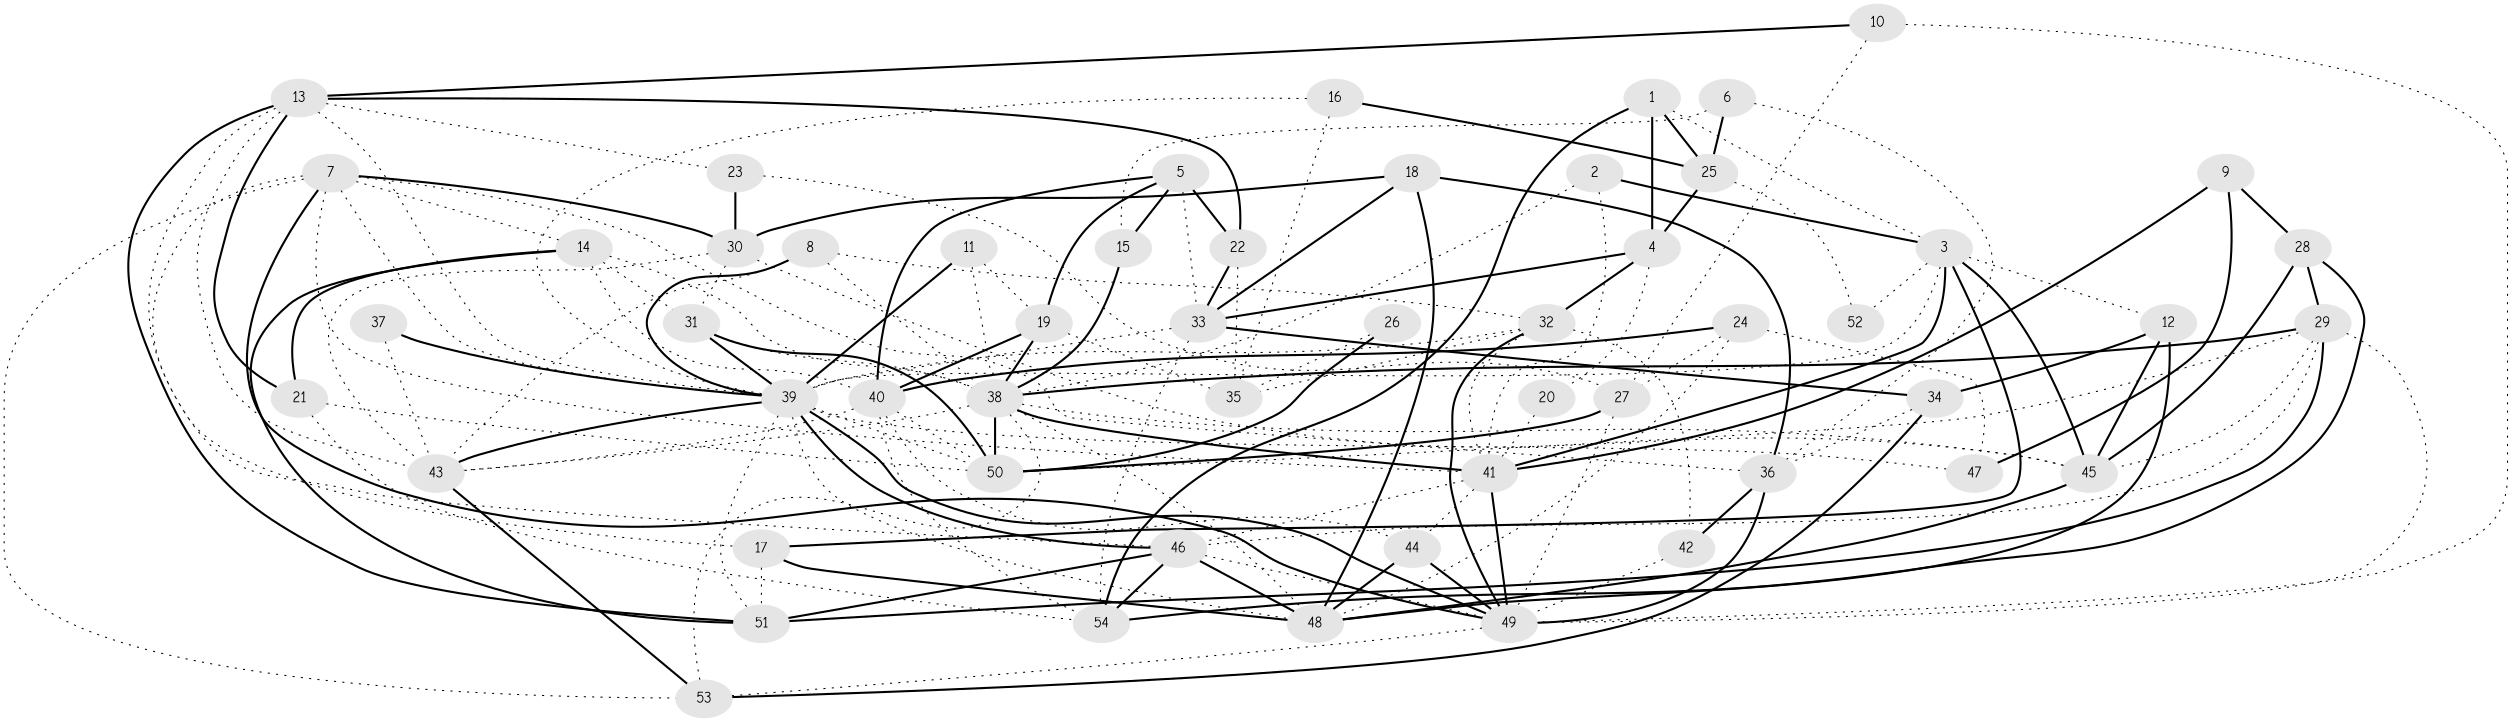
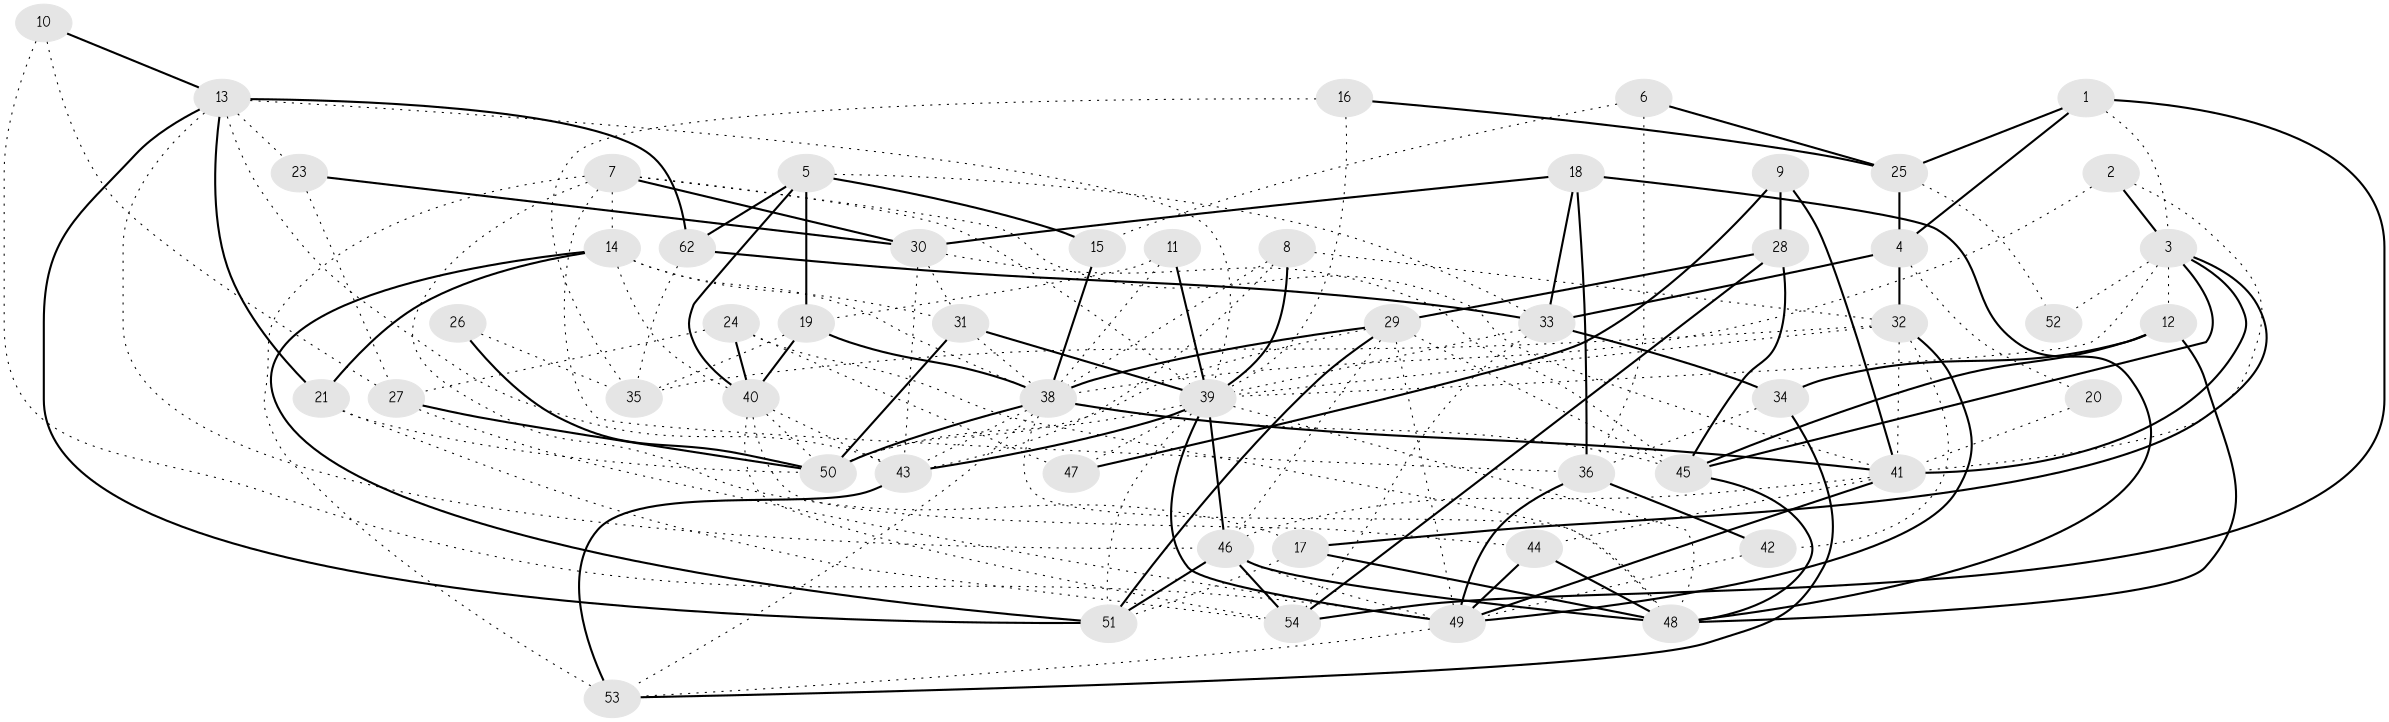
node "22": label "22" -> "62"
node "37": removed
edge "7" -- "49": removed
